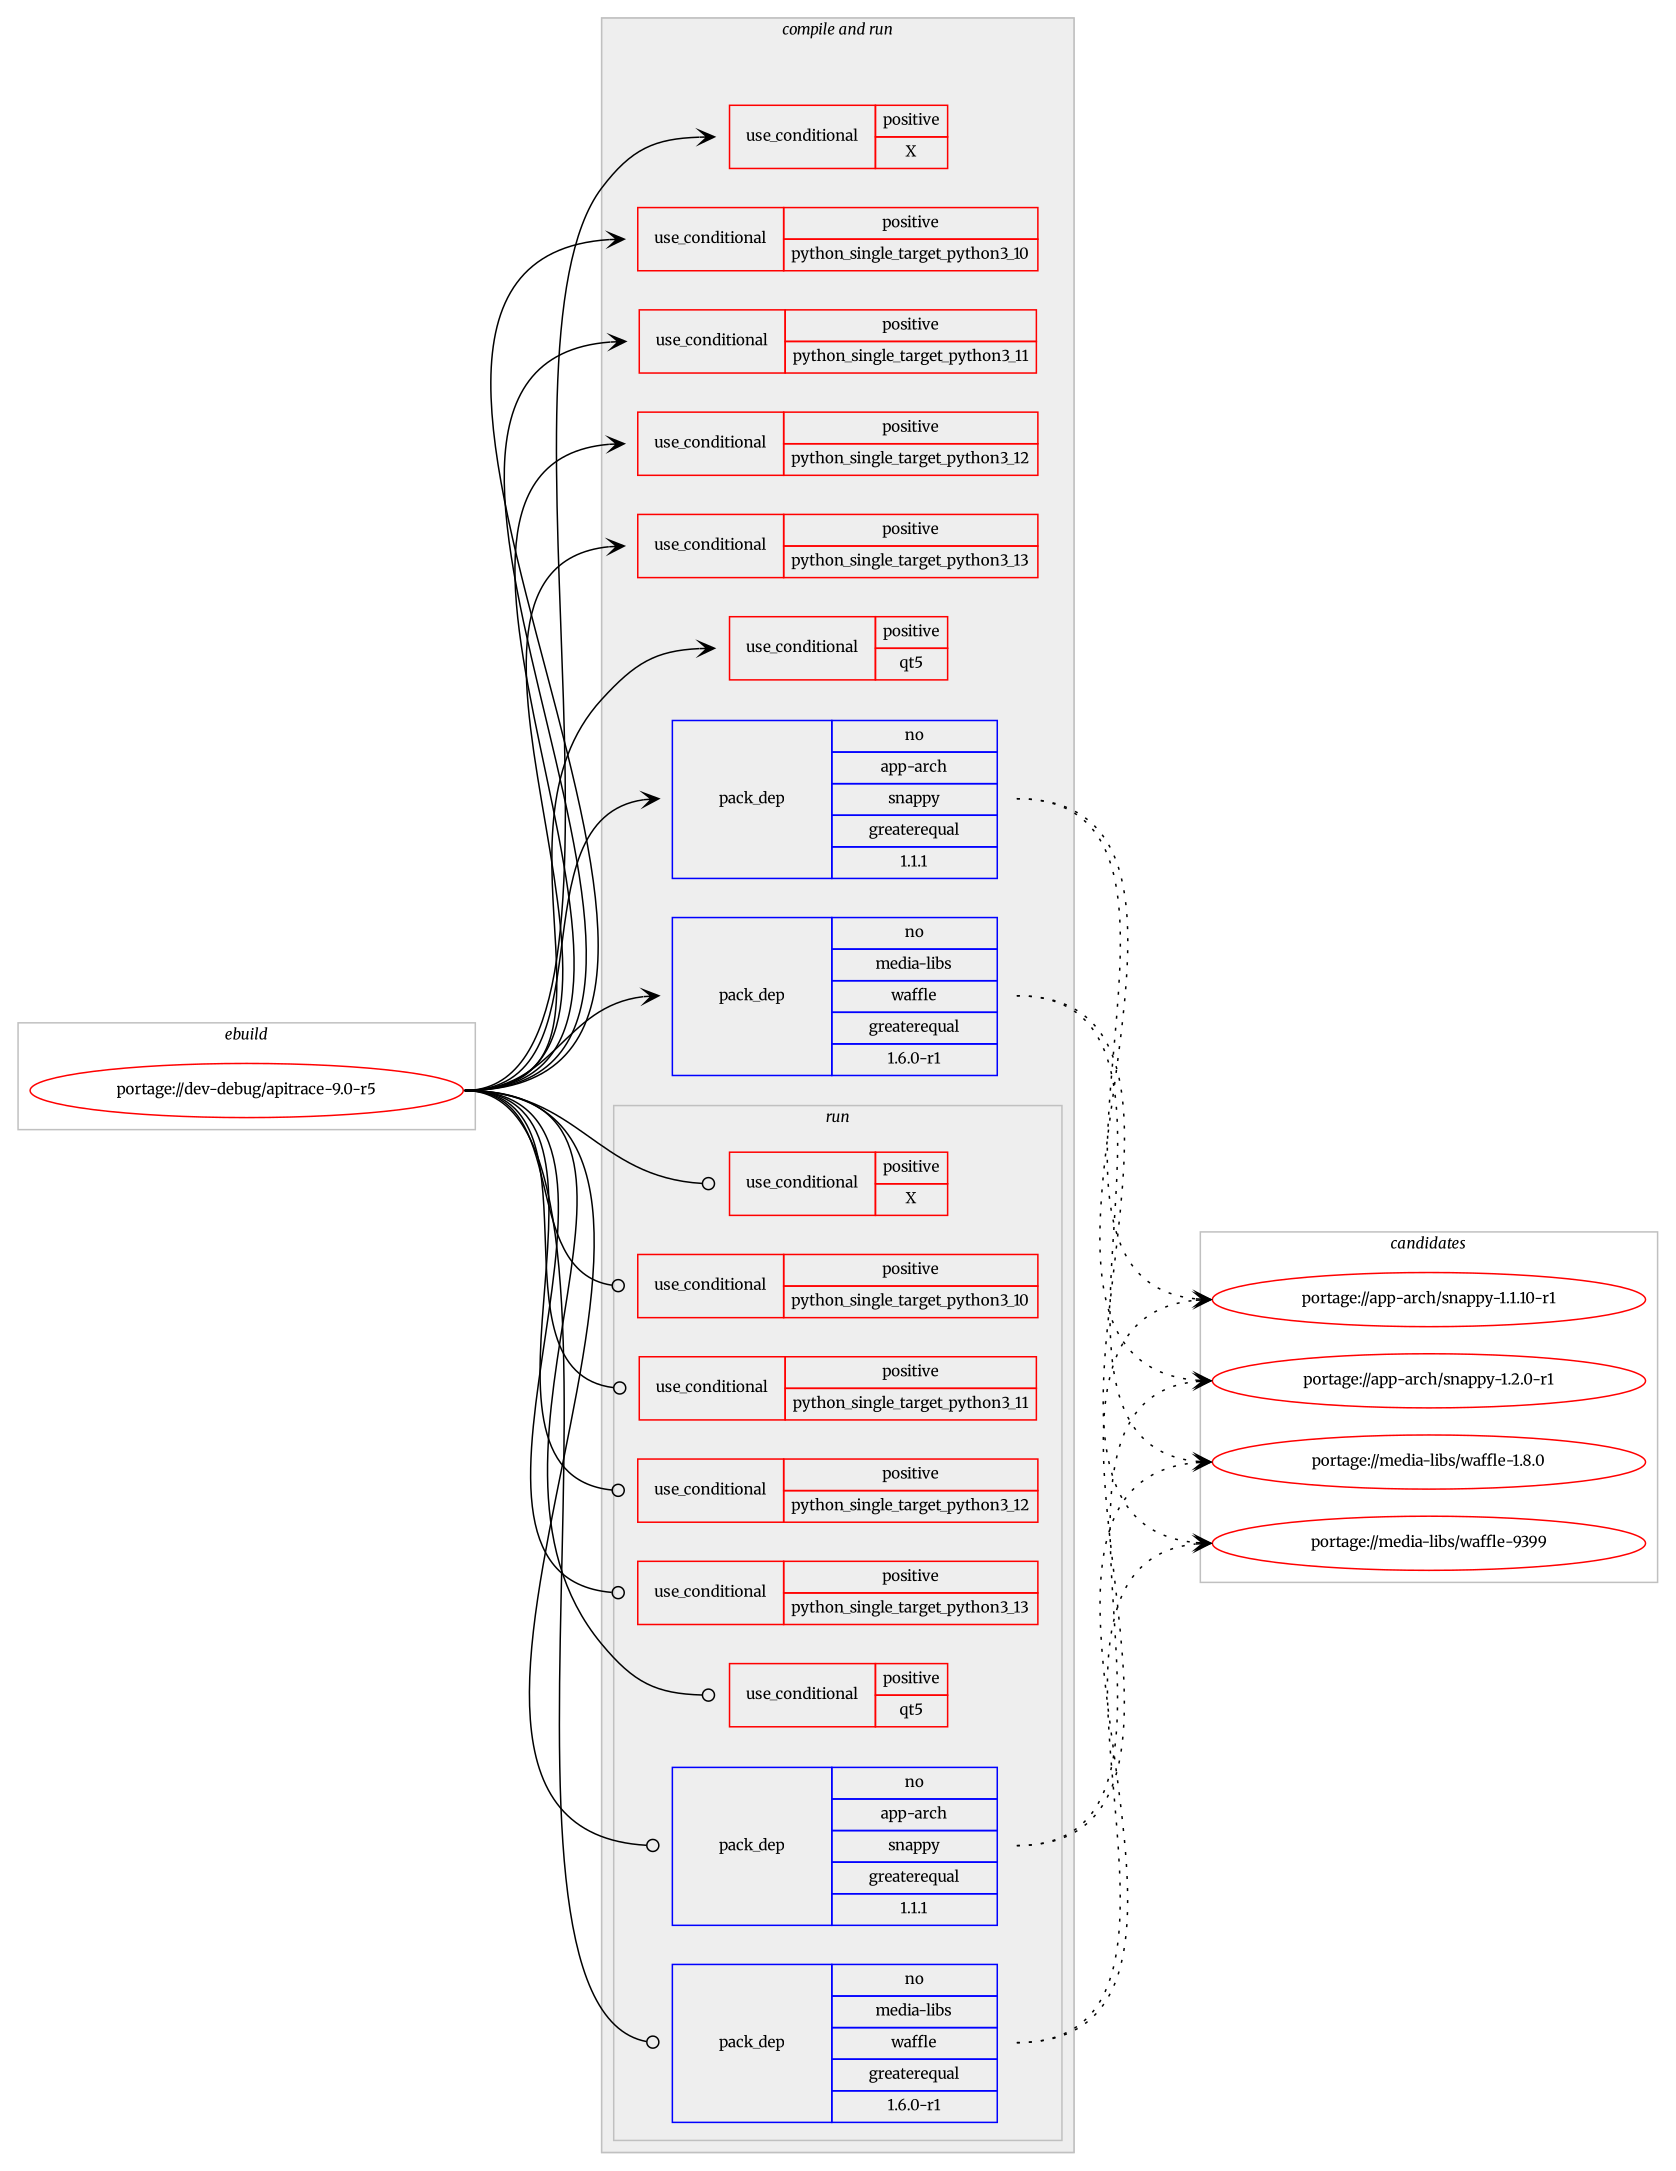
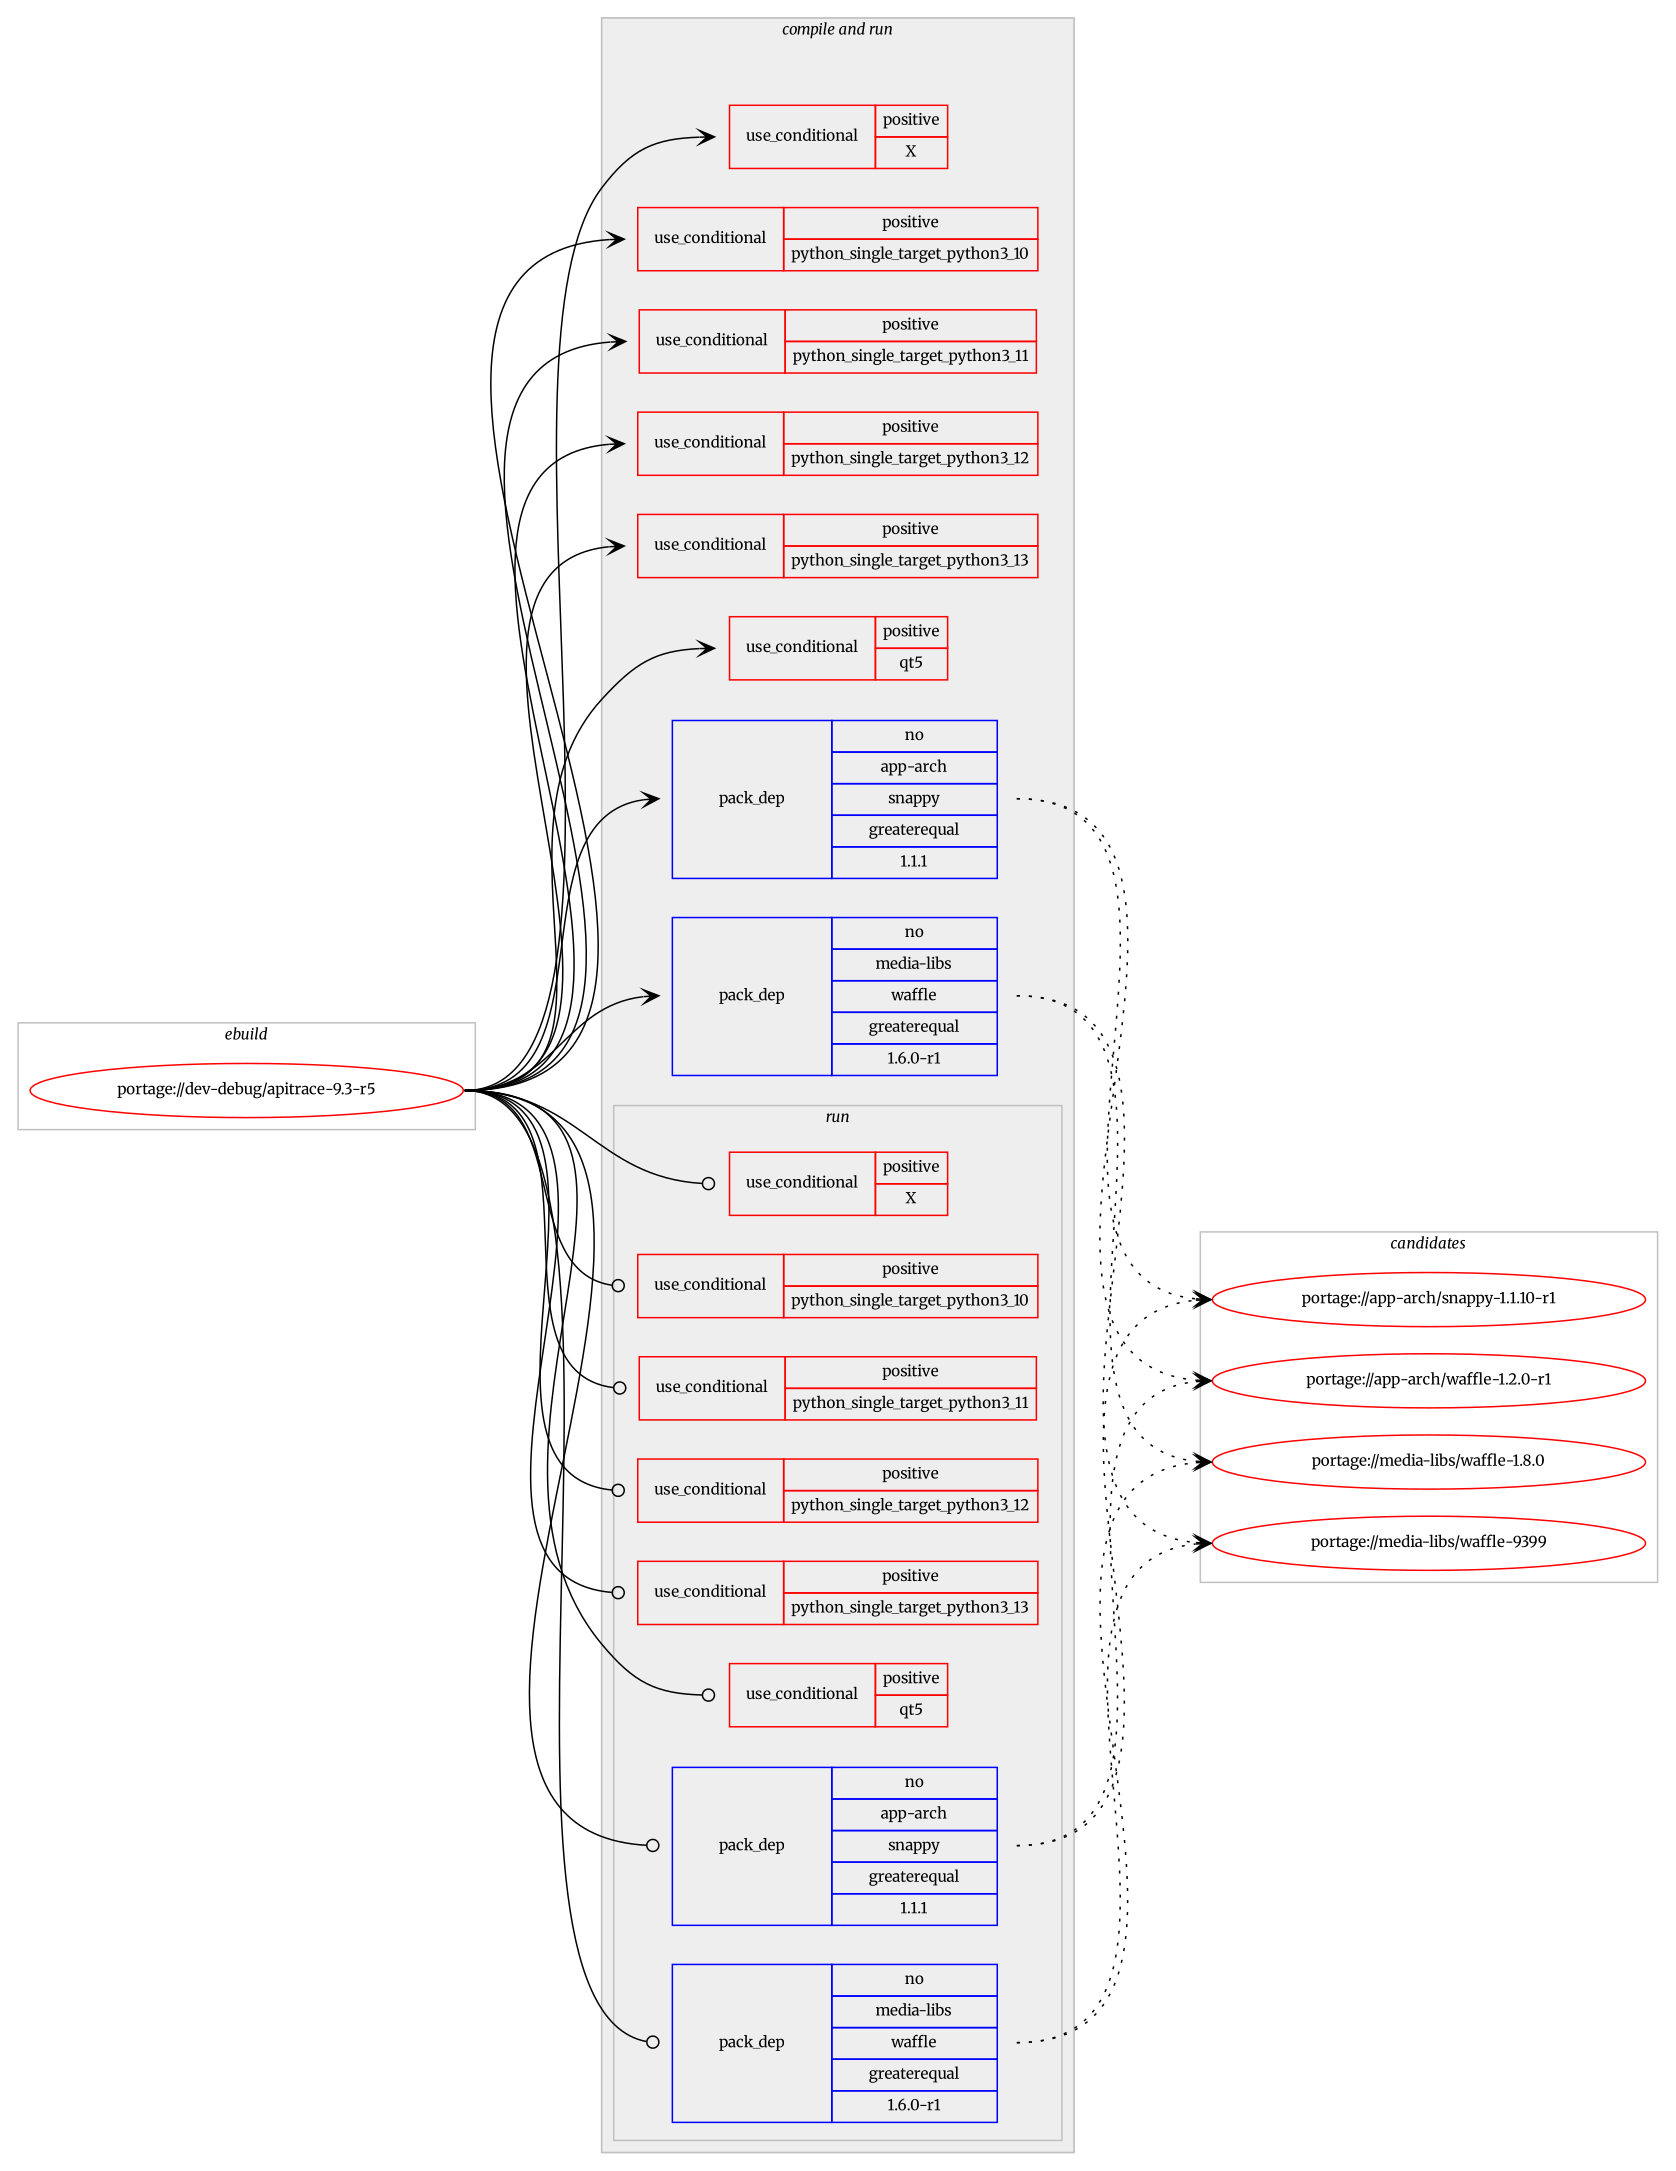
node "portage://dev-debug/apitrace-9.0-r5": label "portage://dev-debug/apitrace-9.0-r5" -> "portage://dev-debug/apitrace-9.3-r5"
node "portage://app-arch/snappy-1.2.0-r1": label "portage://app-arch/snappy-1.2.0-r1" -> "portage://app-arch/waffle-1.2.0-r1"
